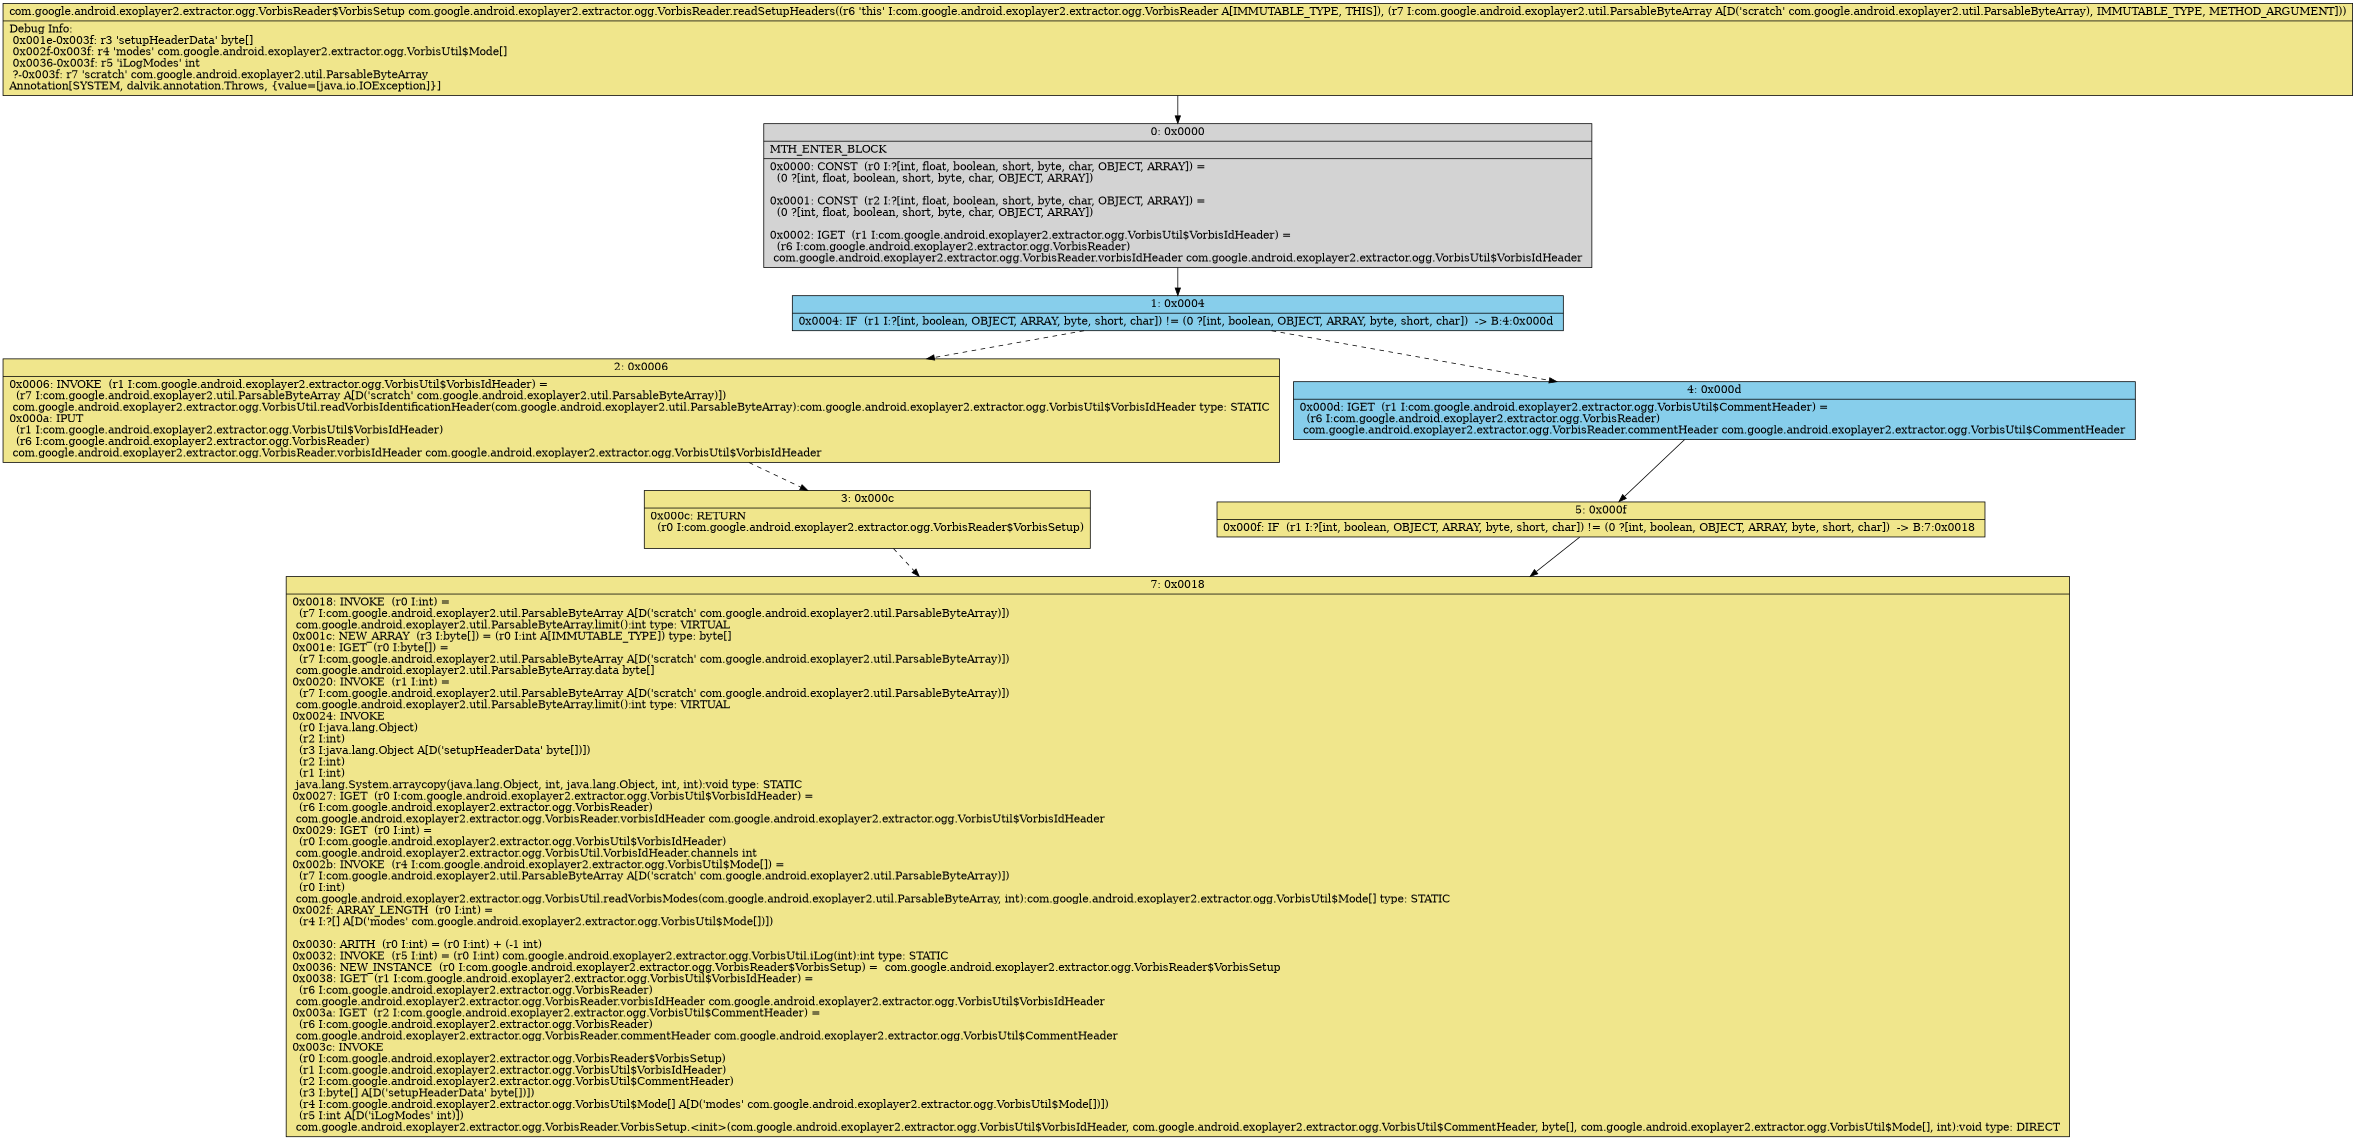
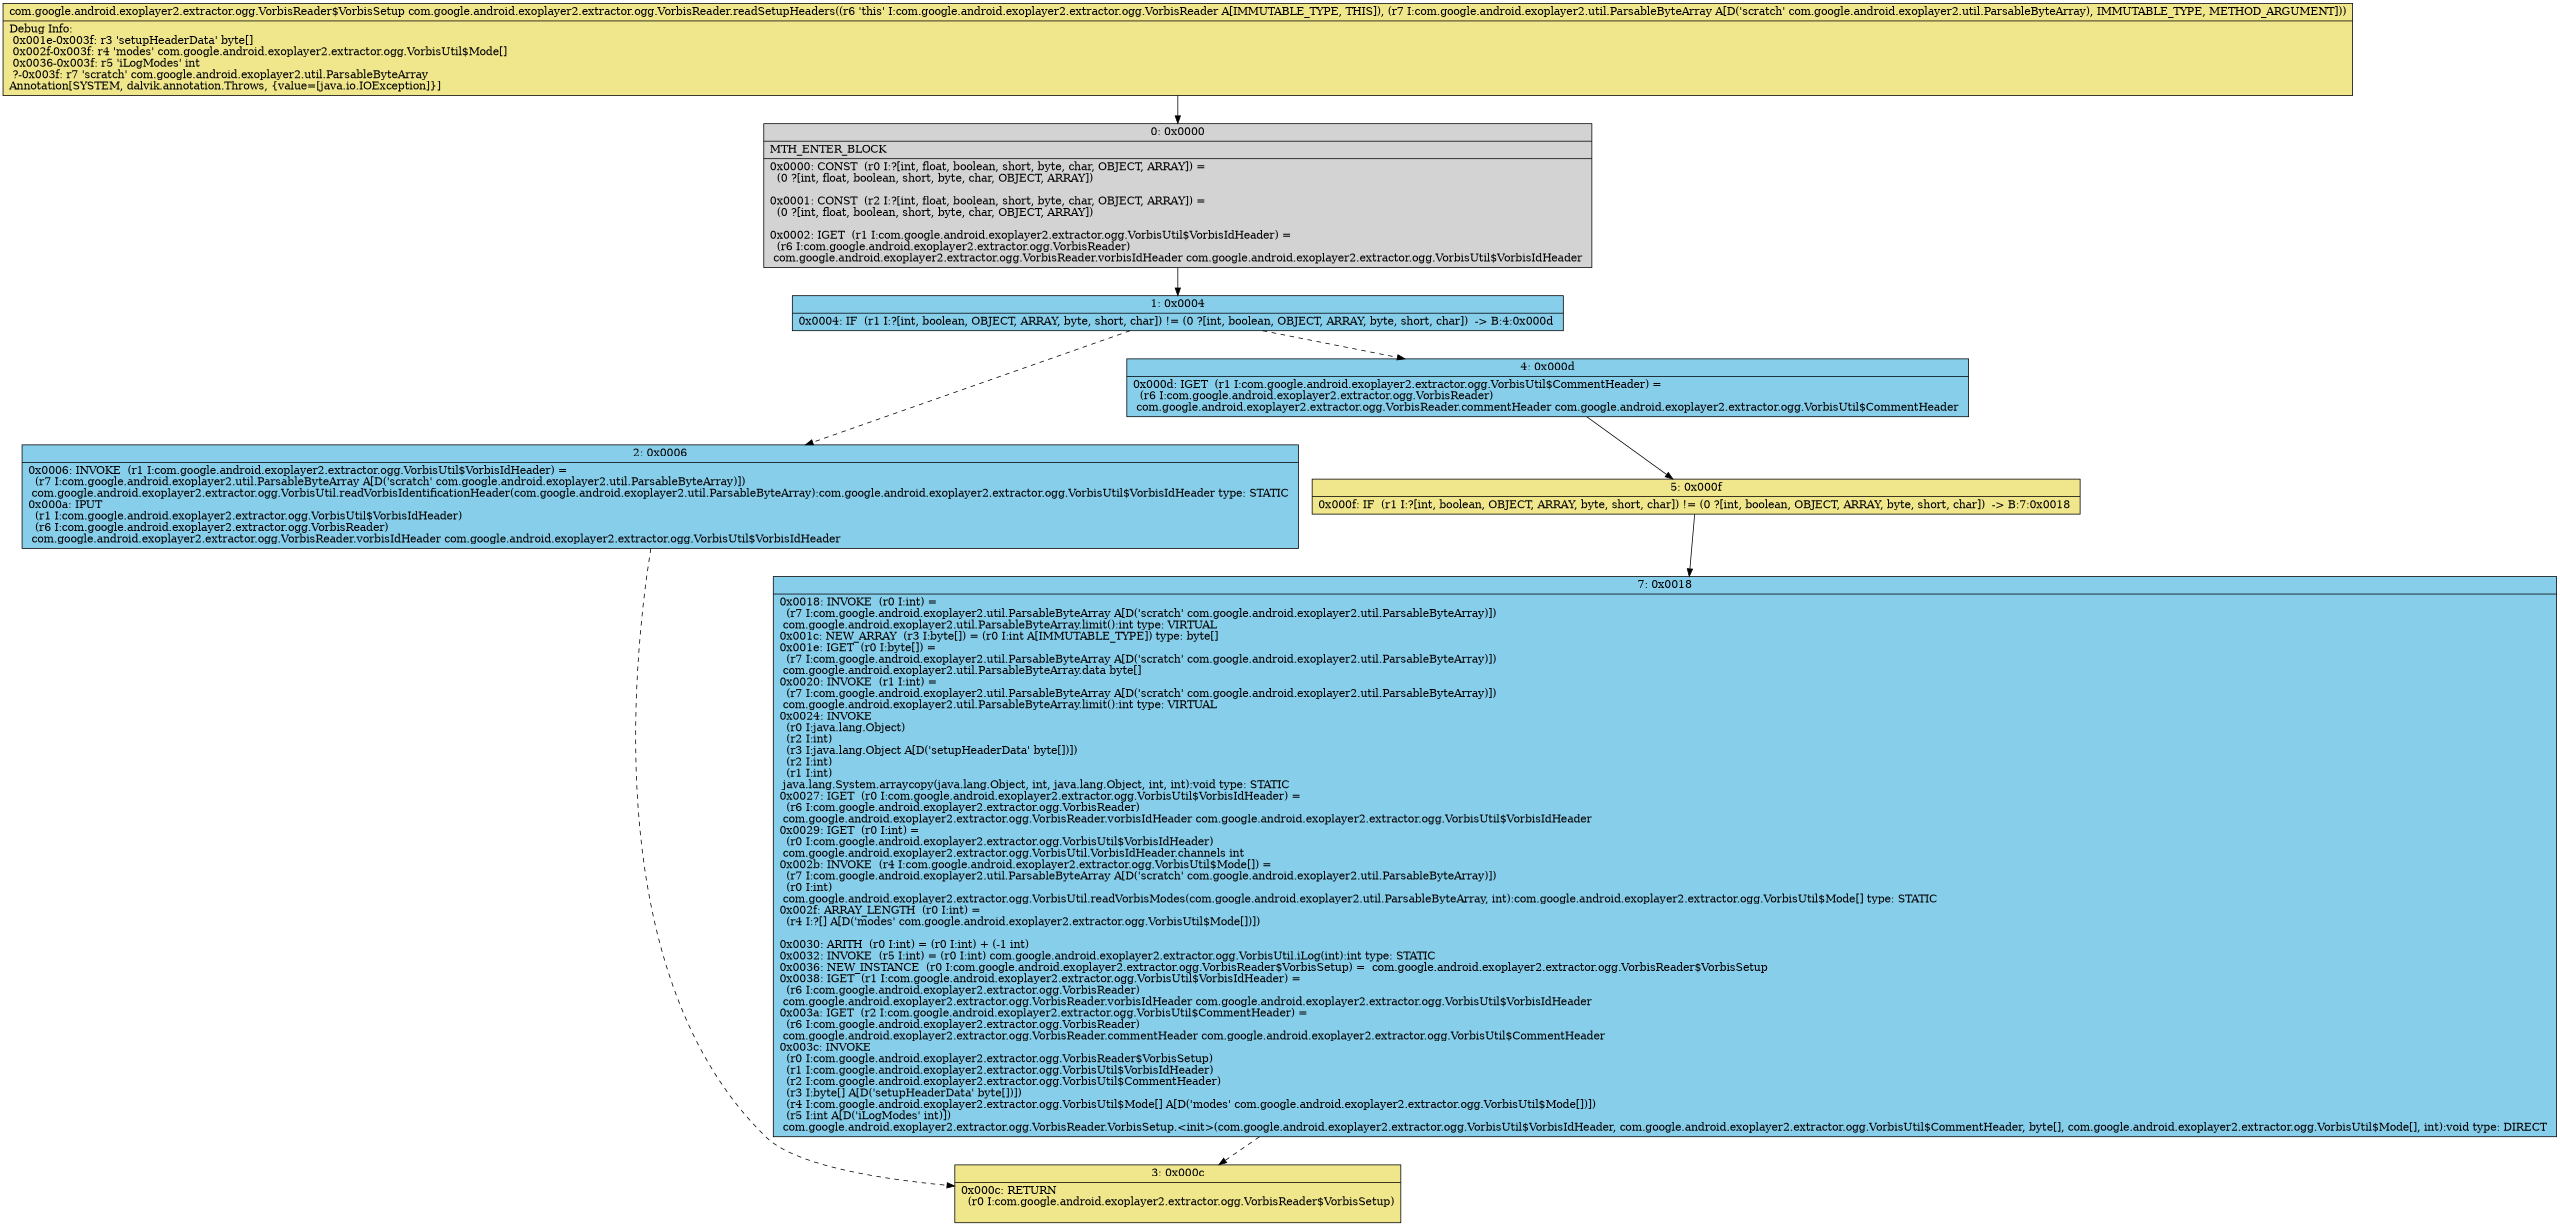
node "2: 0x0006": fillcolor khaki -> skyblue
edge "3: 0x000c" -> "7: 0x0018": reversed
node "7: 0x0018": fillcolor khaki -> skyblue
